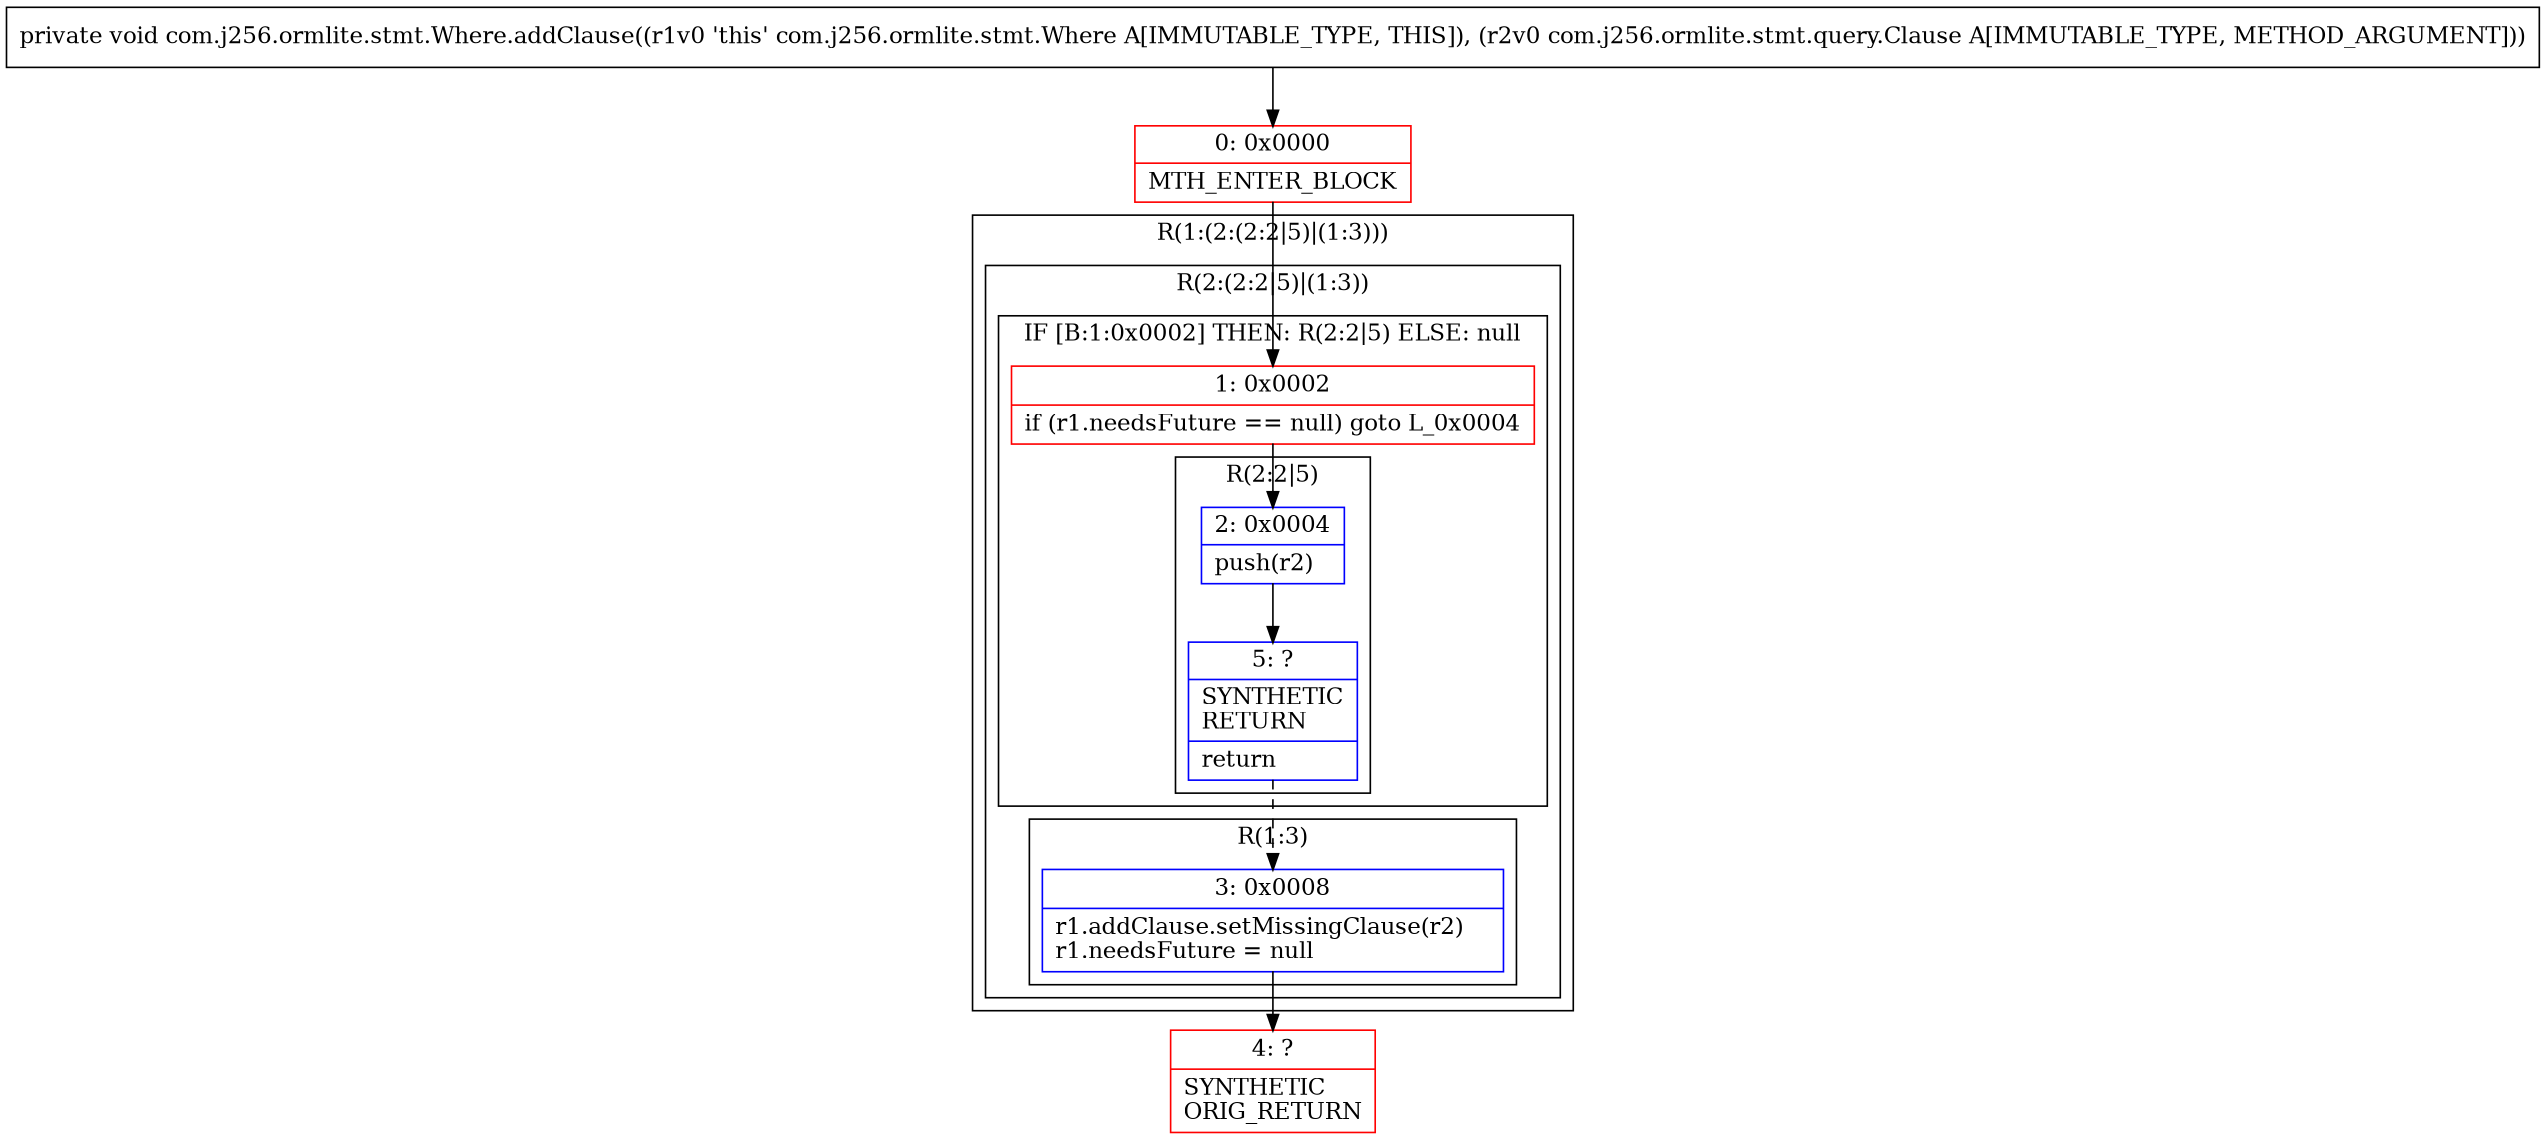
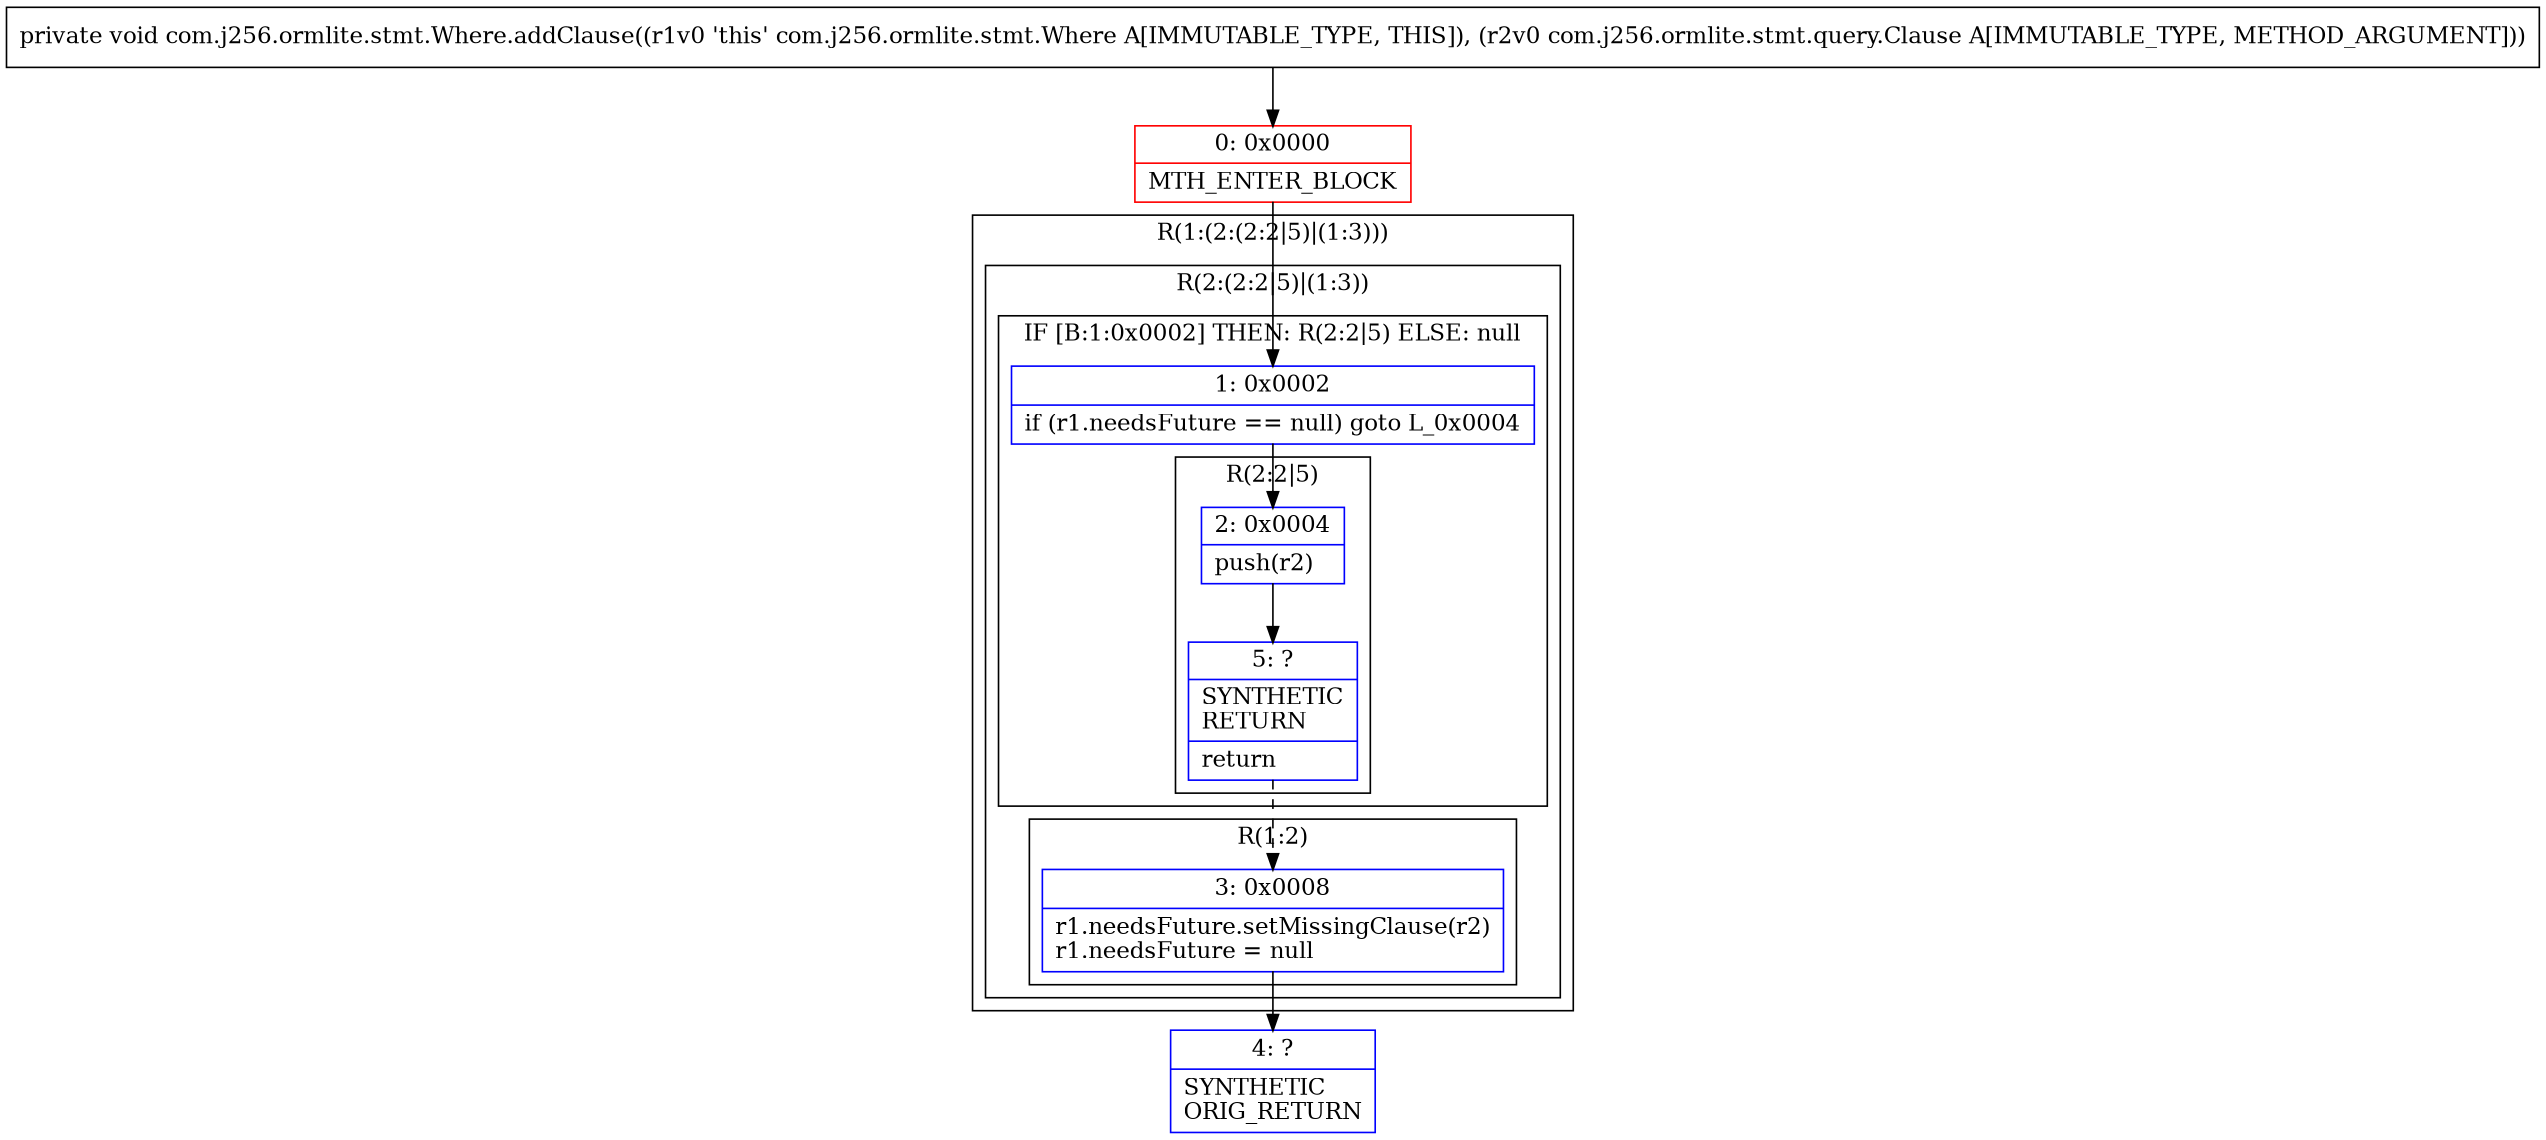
node "1: 0x0002": color red -> blue
cluster "R(1:3)": label "R(1:3)" -> "R(1:2)"
node "3: 0x0008": text "r1.addClause.setMissingClause(r2)" -> "r1.needsFuture.setMissingClause(r2)"
node "4: ?": color red -> blue
